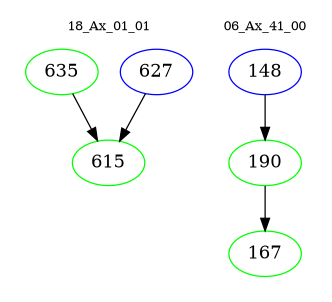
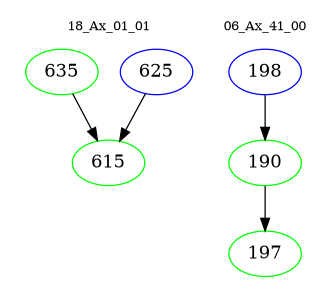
node "627": label "627" -> "625"
node "148": label "148" -> "198"
node "167": label "167" -> "197"
